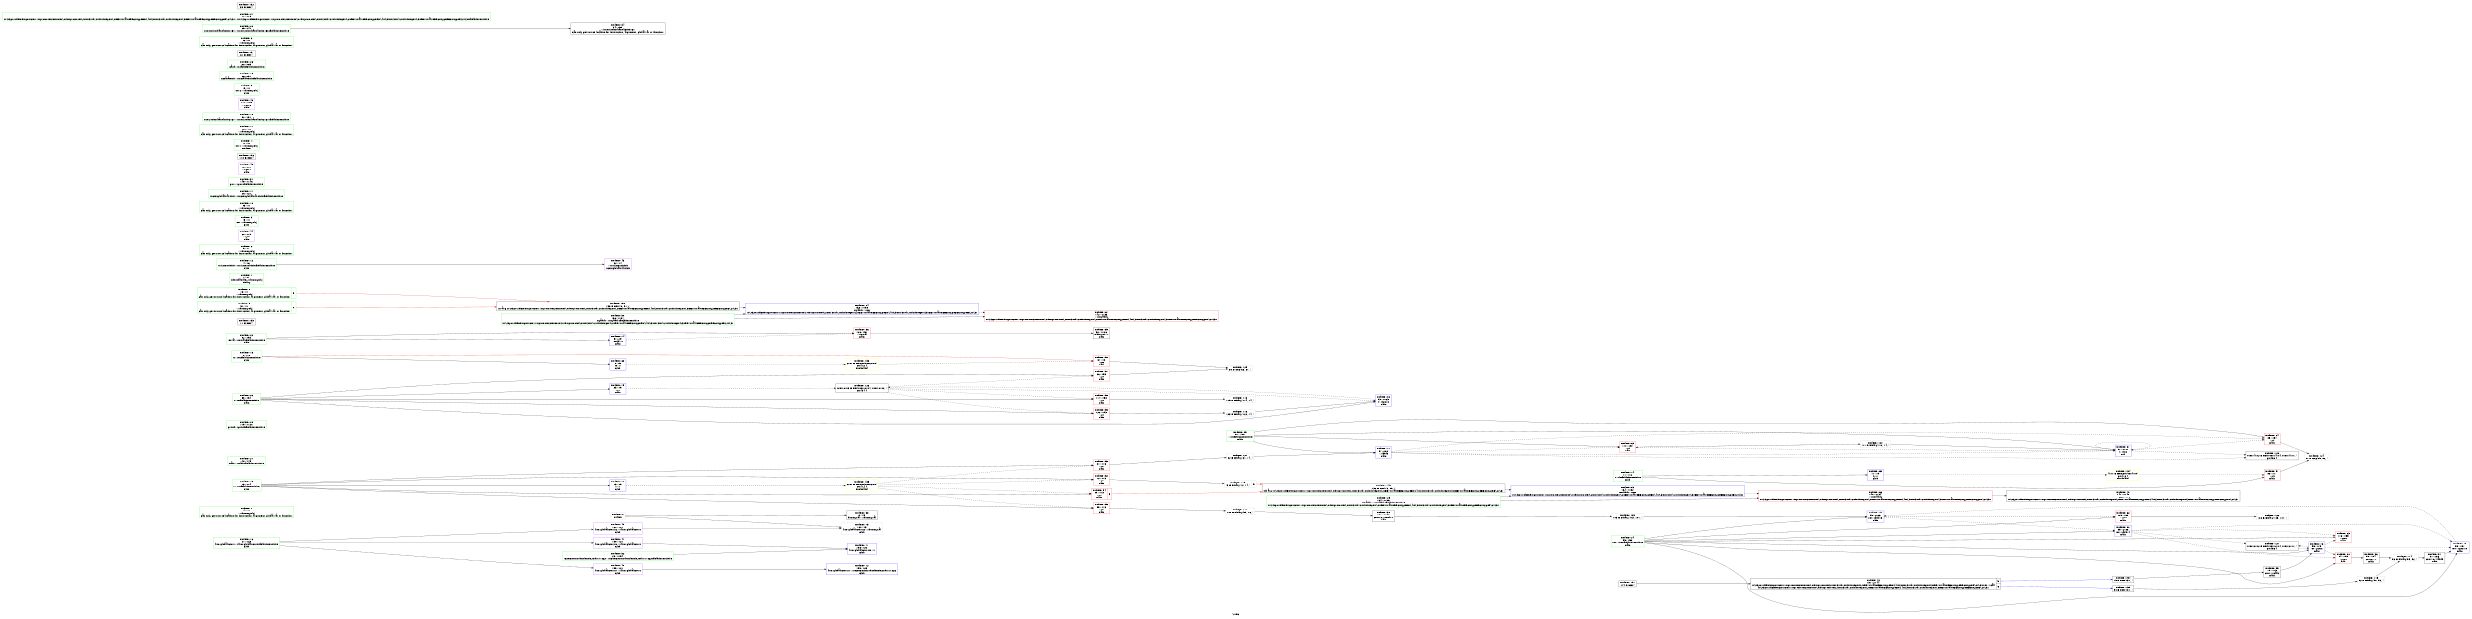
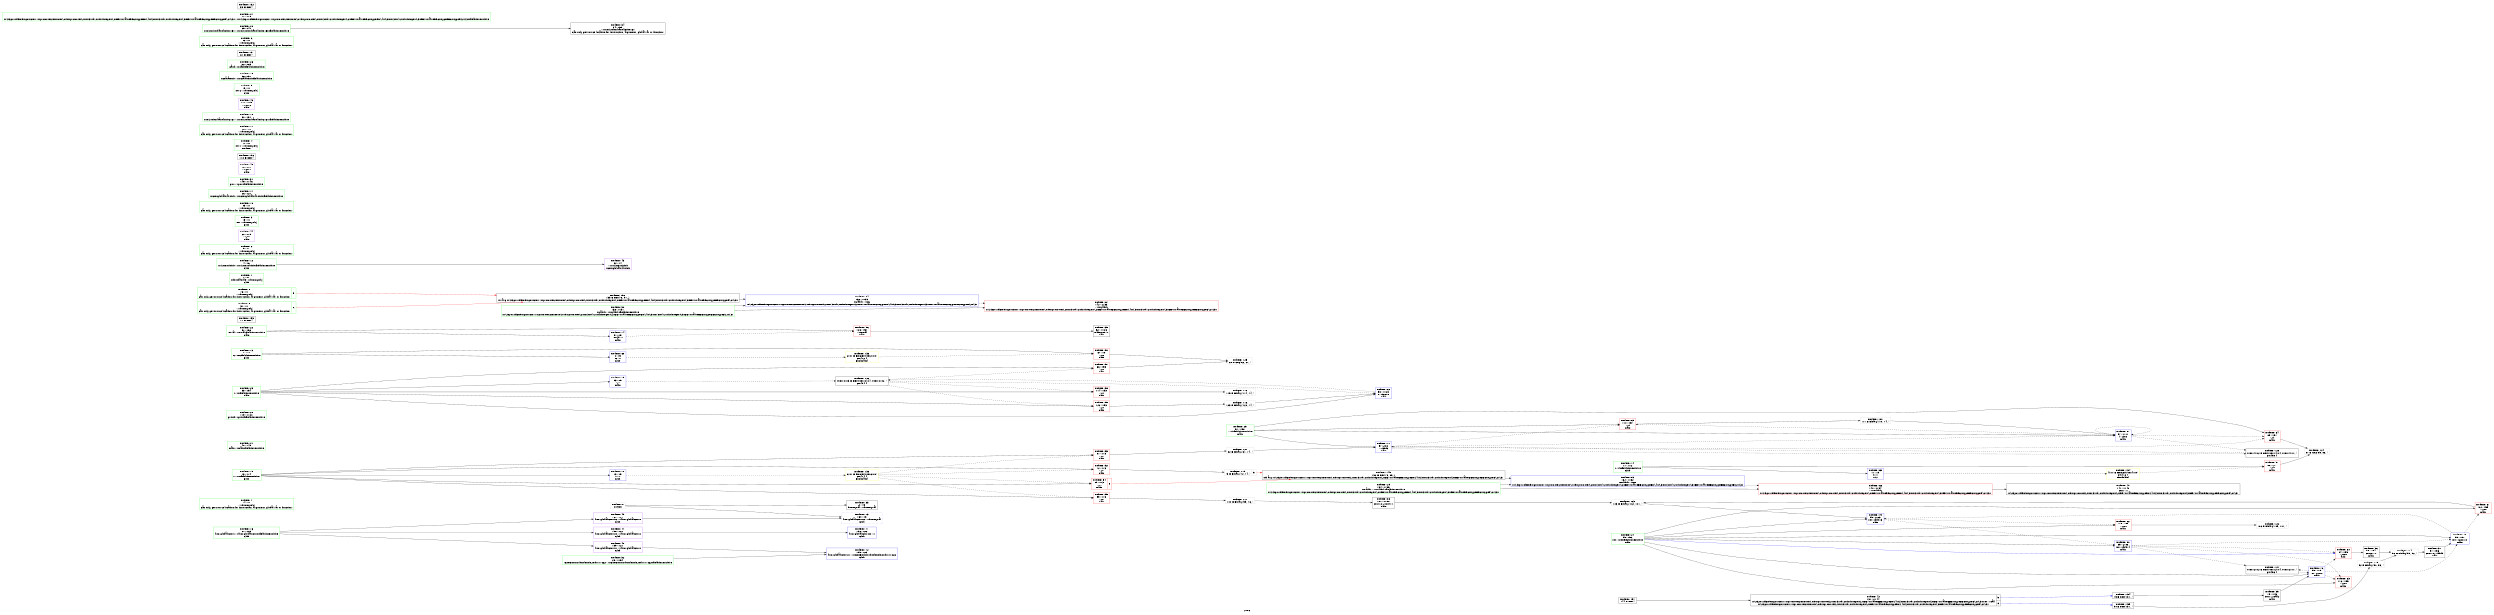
node "NodeID: 1": text "Binary" -> "Glob"
edge "NodeID: 13" -> "NodeID: 50": color red -> black
edge "NodeID: 128" -> "NodeID: 77": added
node "NodeID: 81": text "std" -> "main"
node "NodeID: 69": text "Glob" -> "ZSt"
node "NodeID: 61": added
edge "NodeID: 32" -> "NodeID: 71": now "NodeID: 32" -> "NodeID: 72"
edge "NodeID: 24" -> "NodeID: 60": color black -> blue
